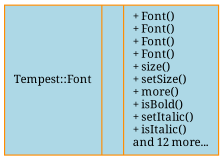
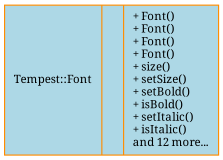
node "Tempest::Font": text "+ more()" -> "+ setBold()"
